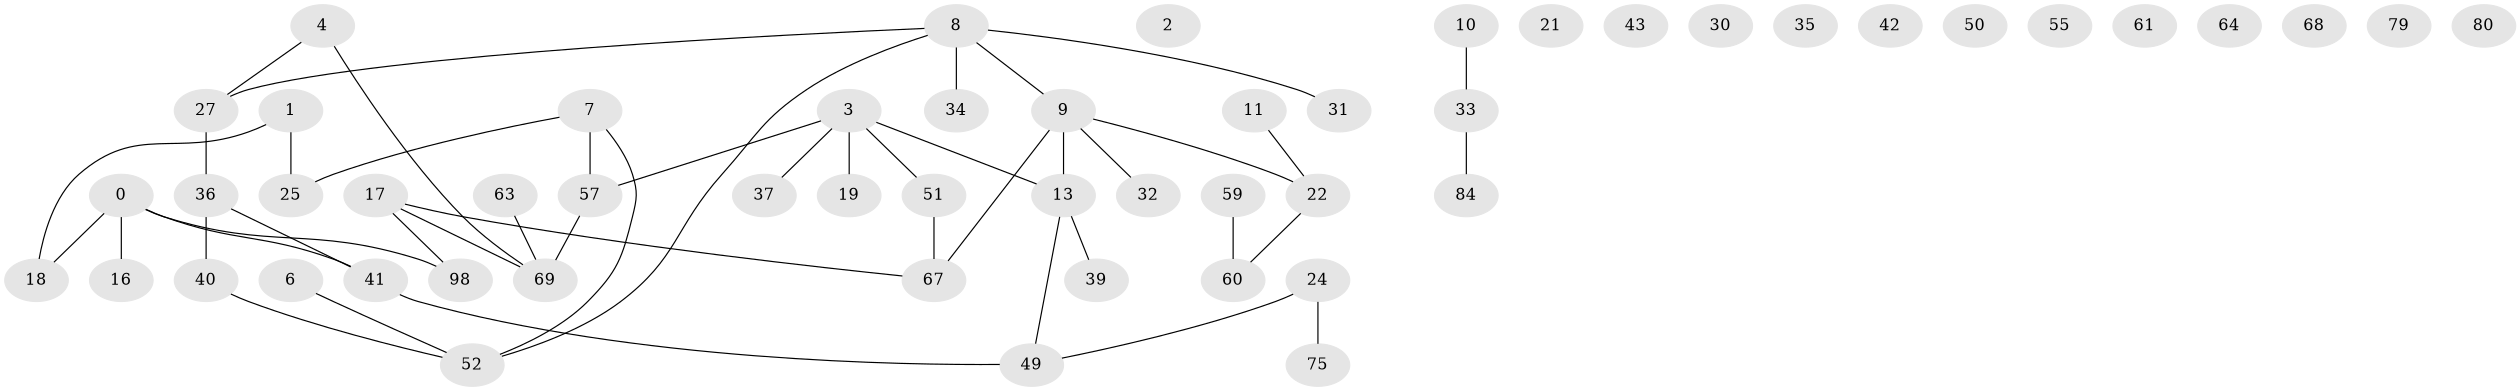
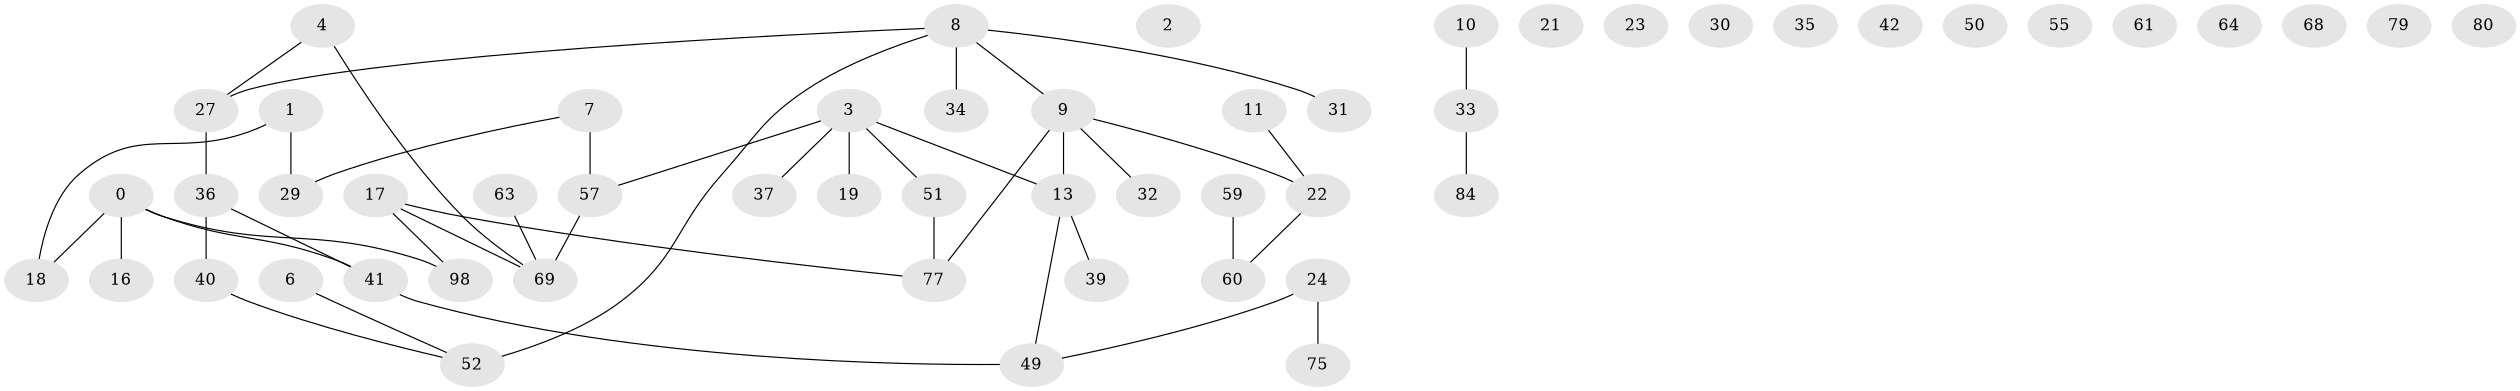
node "43": label "43" -> "23"
node "25": label "25" -> "29"
edge "7" -- "52": removed
node "67": label "67" -> "77"
